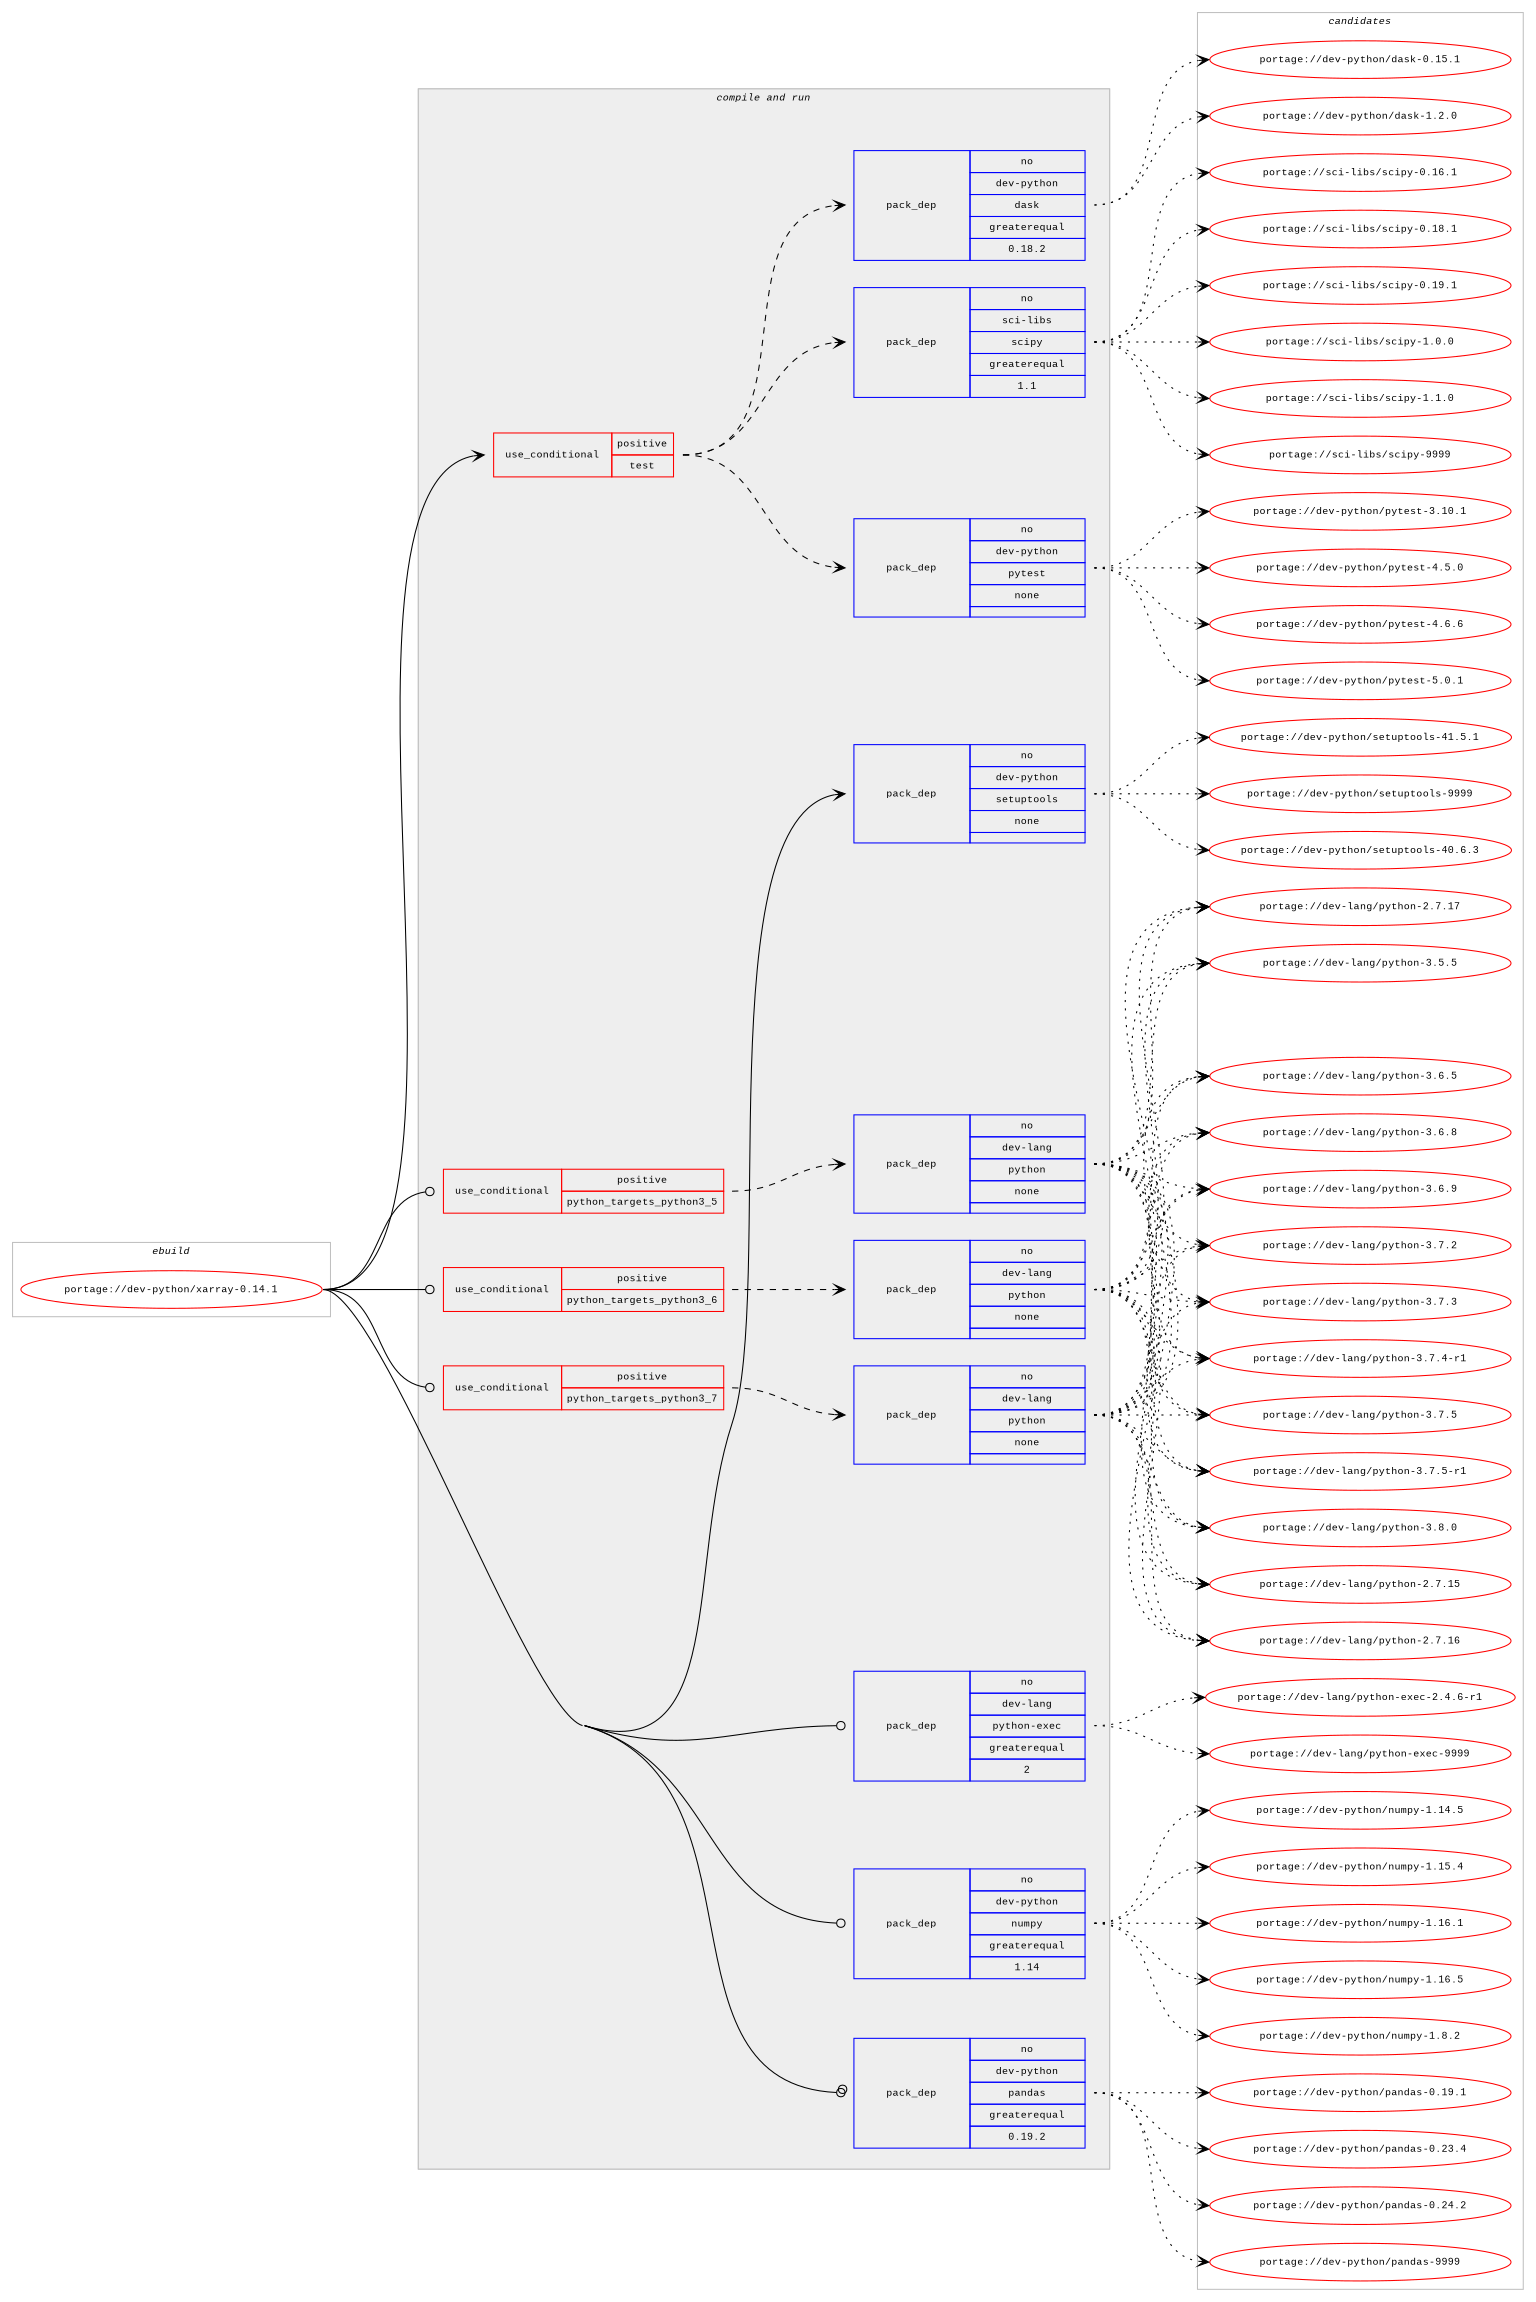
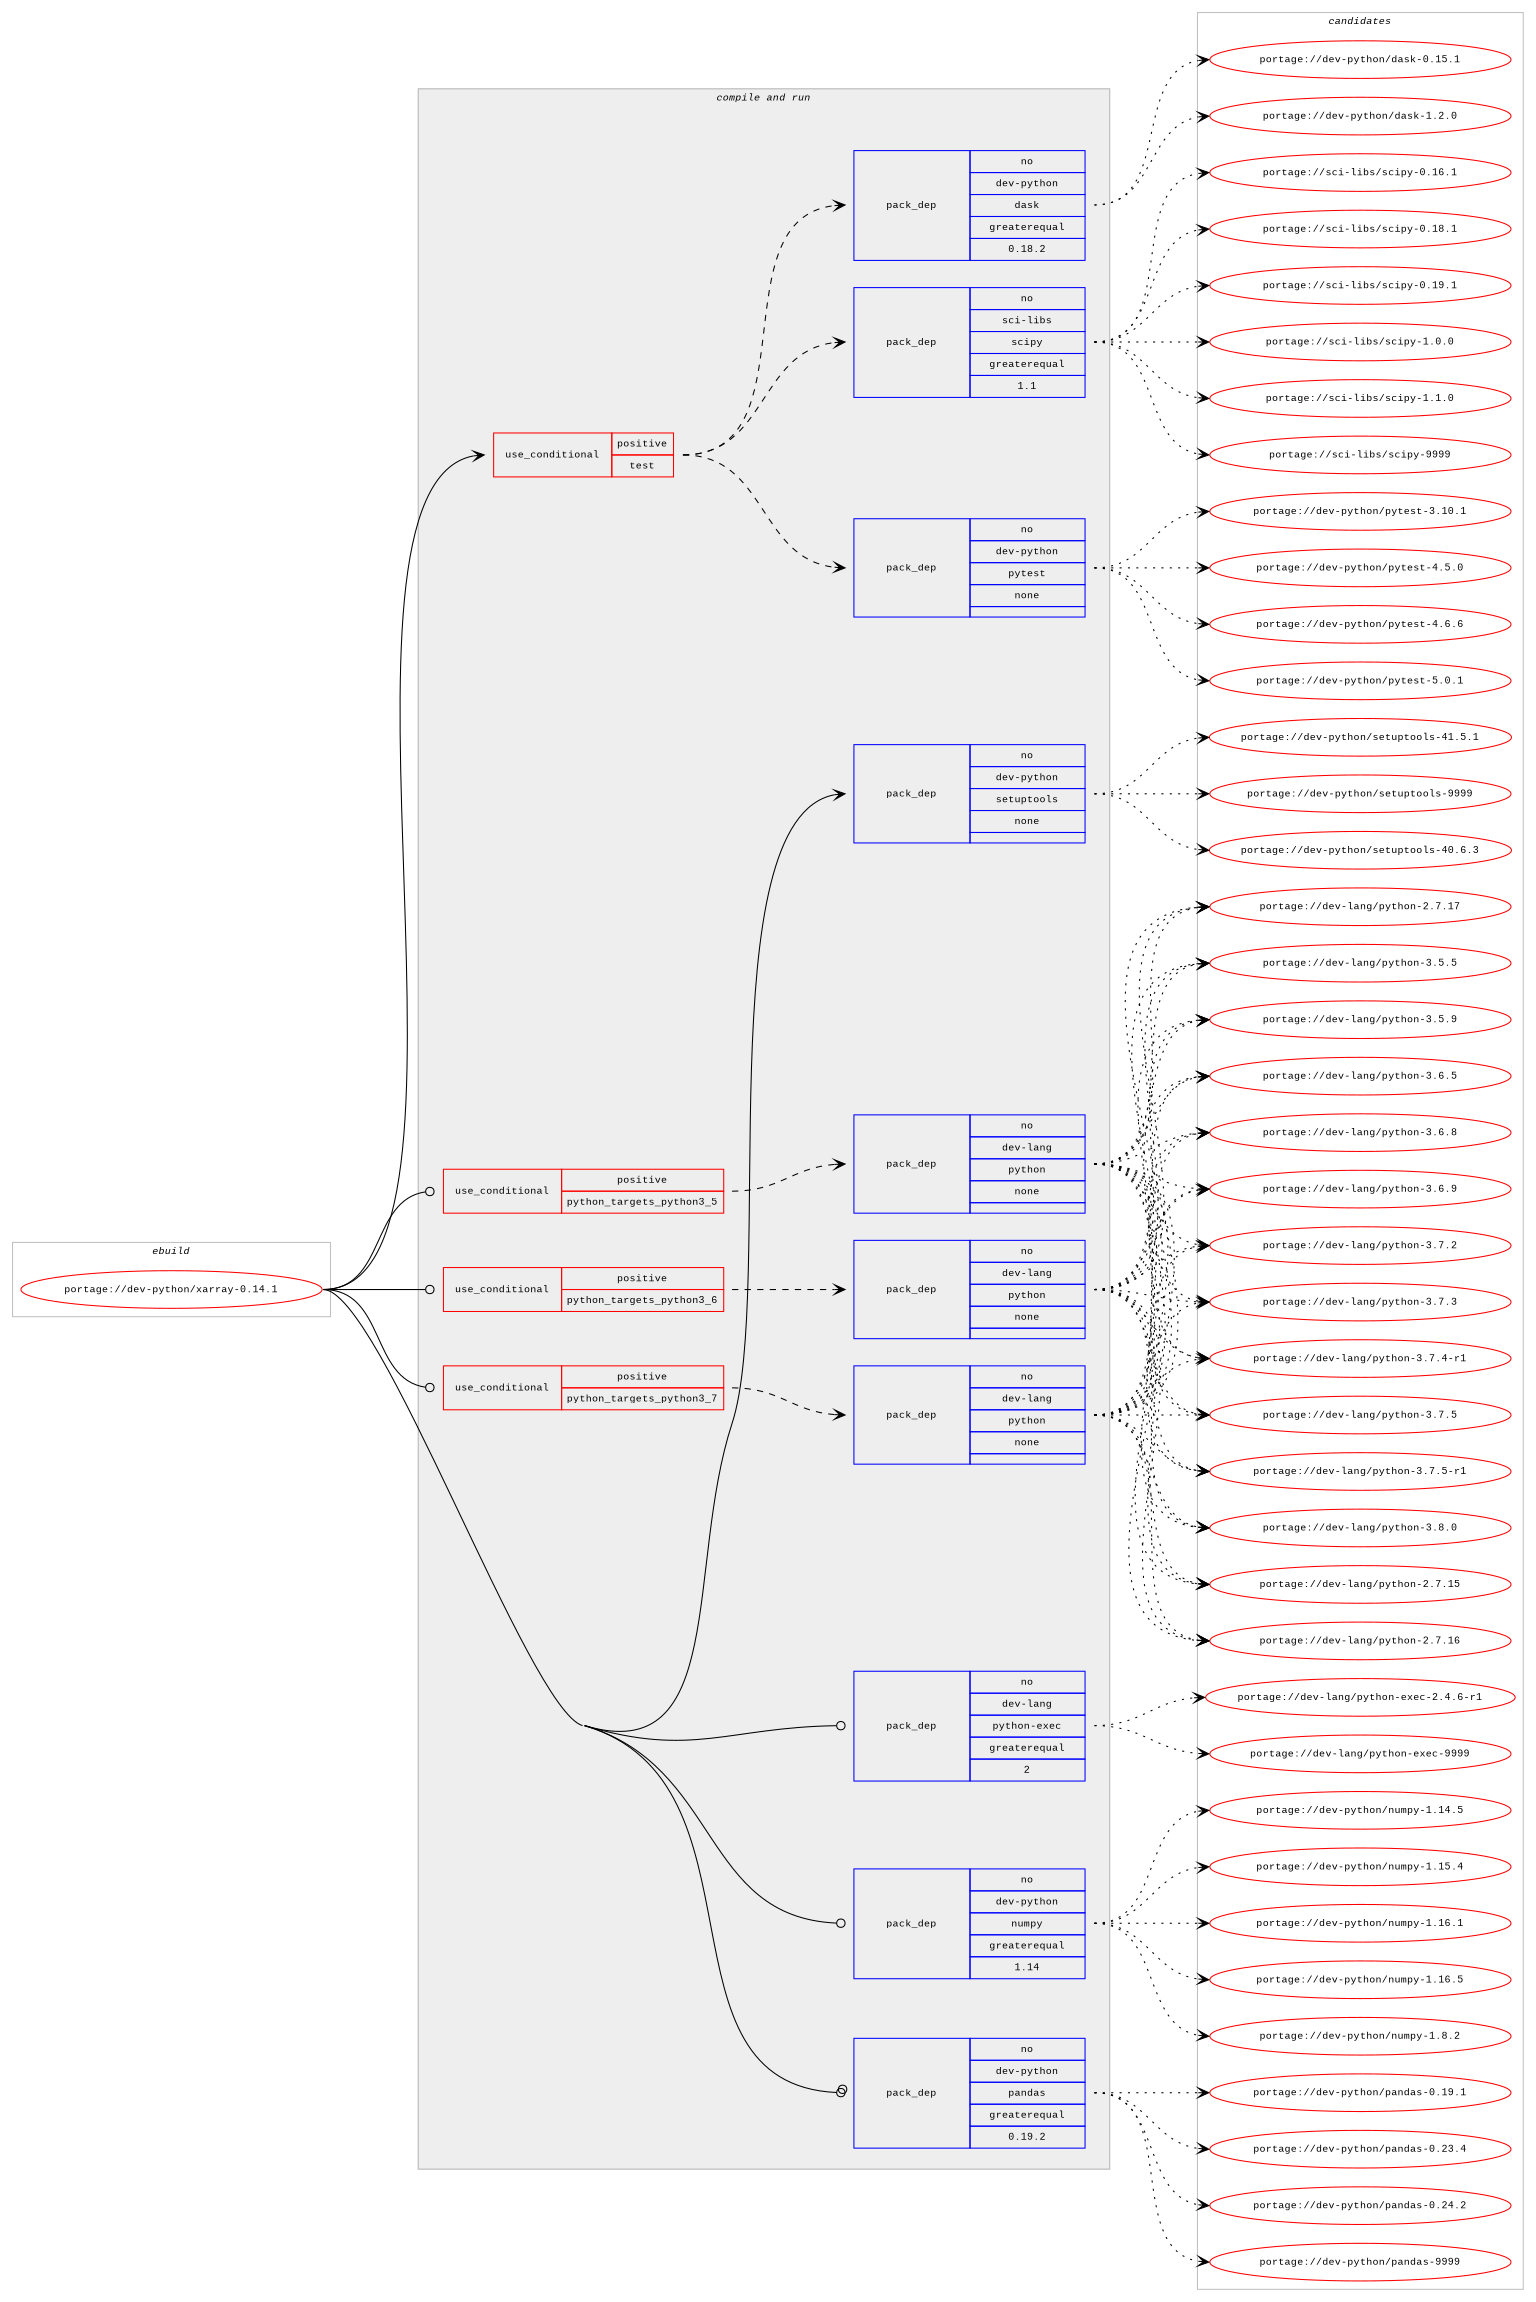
node "portage://dev-lang/python-3.5.9": added
